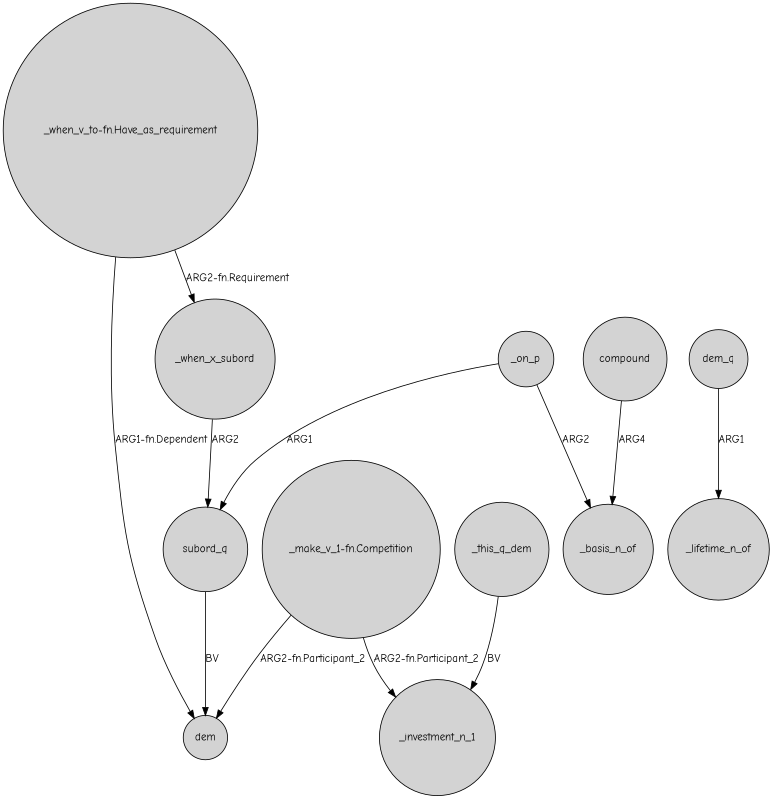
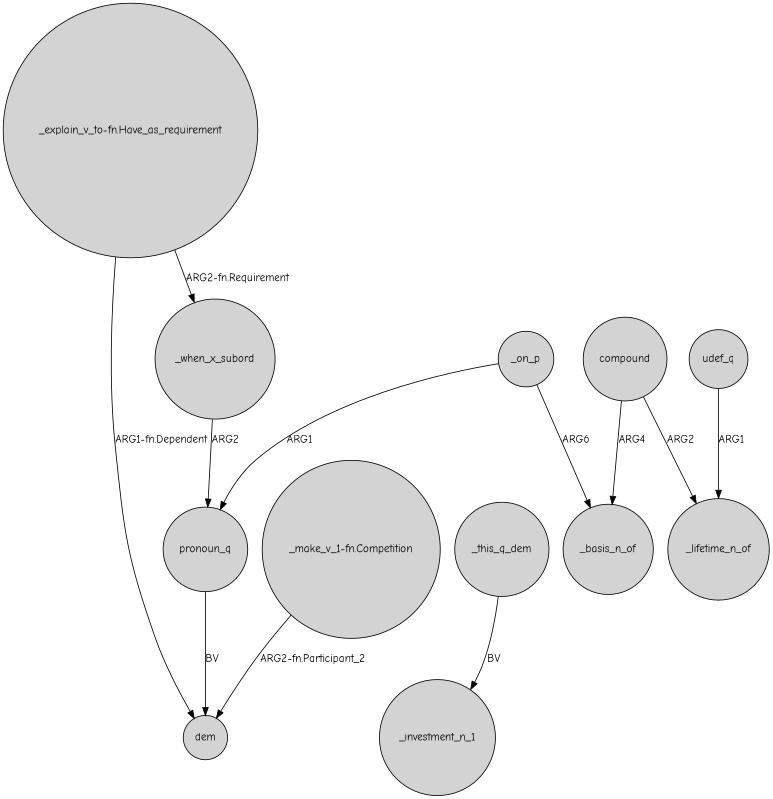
node "_when_v_to-fn.Have_as_requirement": label "_when_v_to-fn.Have_as_requirement" -> "_explain_v_to-fn.Have_as_requirement"
node "dem_q": label "dem_q" -> "udef_q"
edge "_on_p" -> "_basis_n_of": label "ARG2" -> "ARG6"
edge "compound" -> "_lifetime_n_of": added, label "ARG2"
node "subord_q": label "subord_q" -> "pronoun_q"
edge "_make_v_1-fn.Competition" -> "_investment_n_1": removed, label "ARG2-fn.Participant_2"
